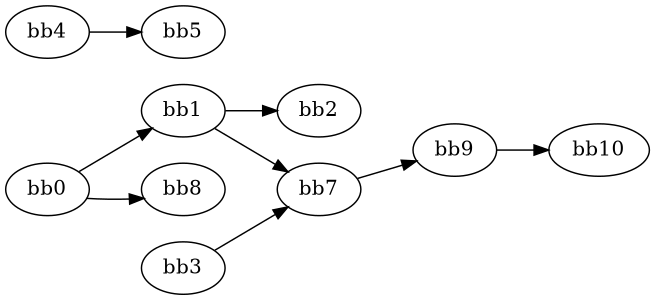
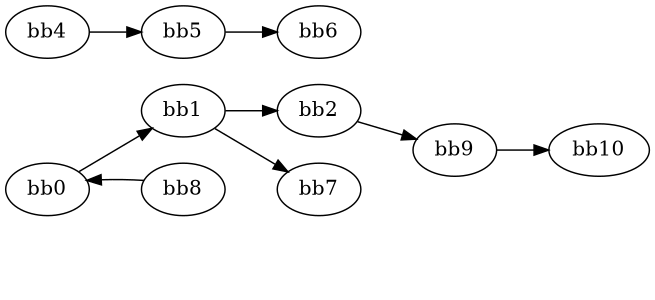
node "bb6": added
edge "bb7" -> "bb9": now "bb2" -> "bb9"
edge "bb0" -> "bb8": reversed
node "bb3": removed
